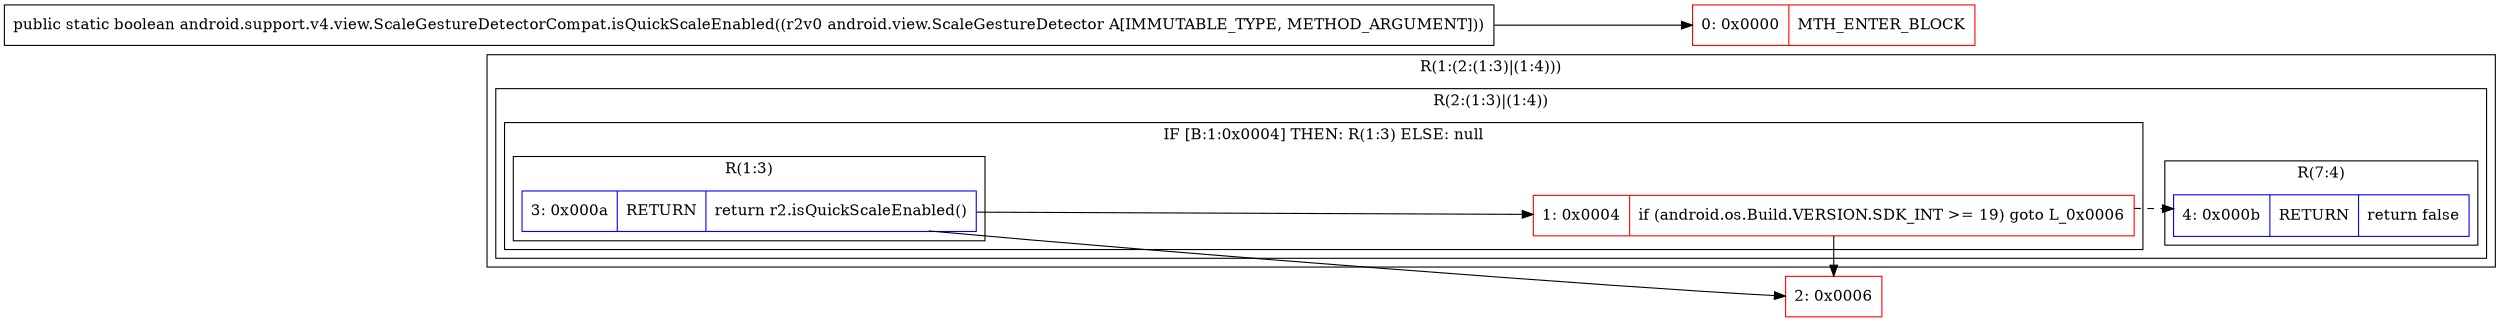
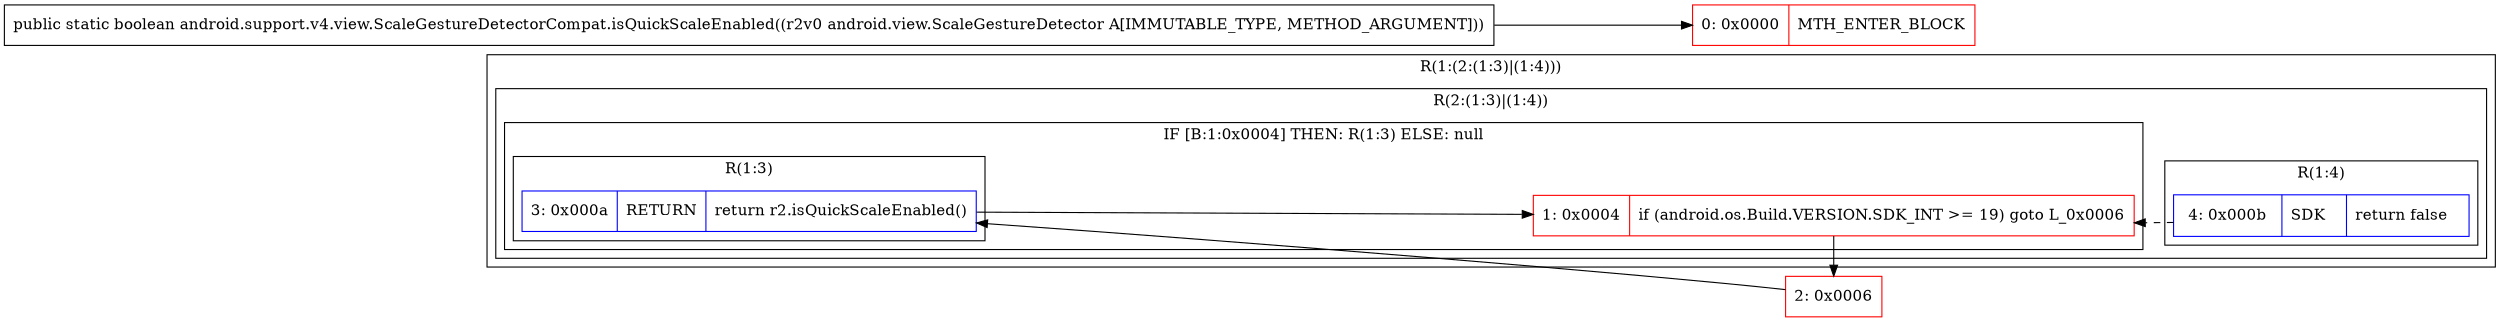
cluster "R(7:4)": label "R(7:4)" -> "R(1:4)"
edge "1: 0x0004" -> "4: 0x000b": reversed
node "4: 0x000b": text "RETURN" -> "SDK"
edge "3: 0x000a" -> "2: 0x0006": reversed
